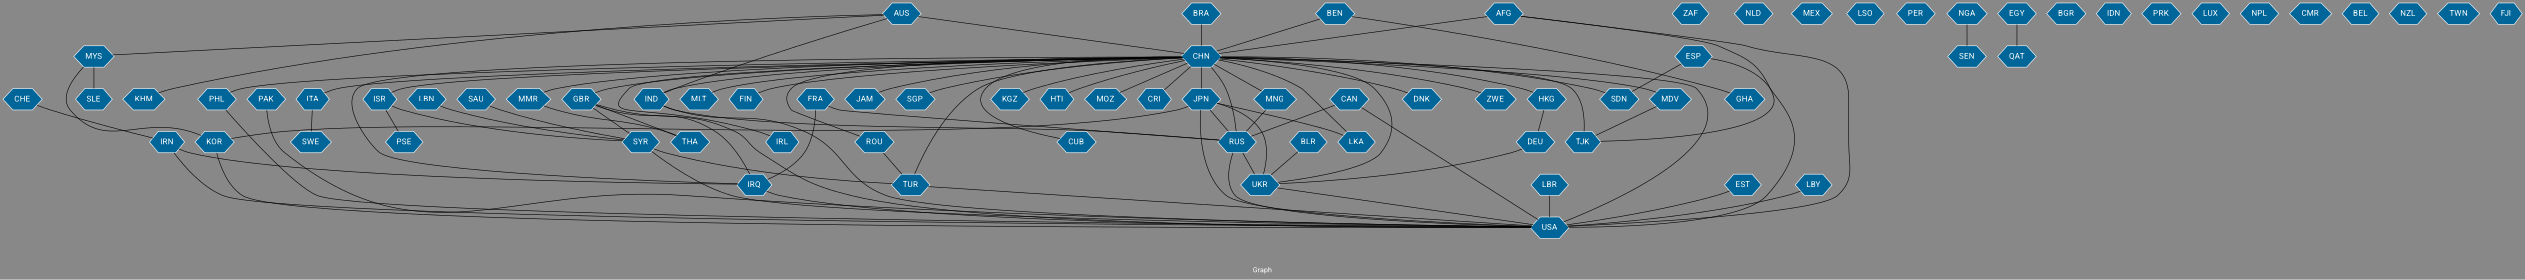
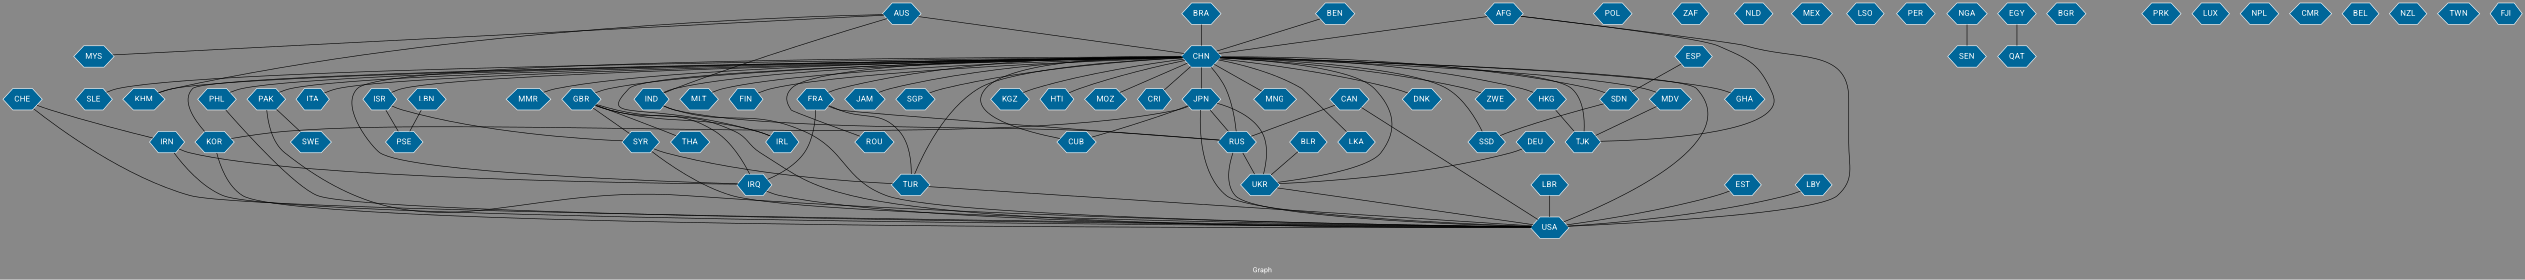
node "POL": added
node "IDN": removed
edge "BEN" -- "GHA": now "CHN" -- "GHA"
edge "CHN" -- "FRA": added
edge "CHN" -- "KHM": added
edge "CHN" -- "PAK": added
edge "MYS" -- "SLE": now "CHN" -- "SLE"
node "SAU": removed
edge "JPN" -- "LKA": now "JPN" -- "CUB"
edge "MMR" -- "THA": removed
edge "GBR" -- "IRL": added
edge "MNG" -- "RUS": removed
edge "ITA" -- "SWE": now "PAK" -- "SWE"
edge "HKG" -- "DEU": now "HKG" -- "TJK"
edge "LBN" -- "SYR": now "LBN" -- "PSE"
edge "MYS" -- "KOR": now "CHN" -- "KOR"
node "SSD": added
edge "ROU" -- "TUR": now "FRA" -- "TUR"
edge "ESP" -- "USA": now "CHE" -- "USA"
